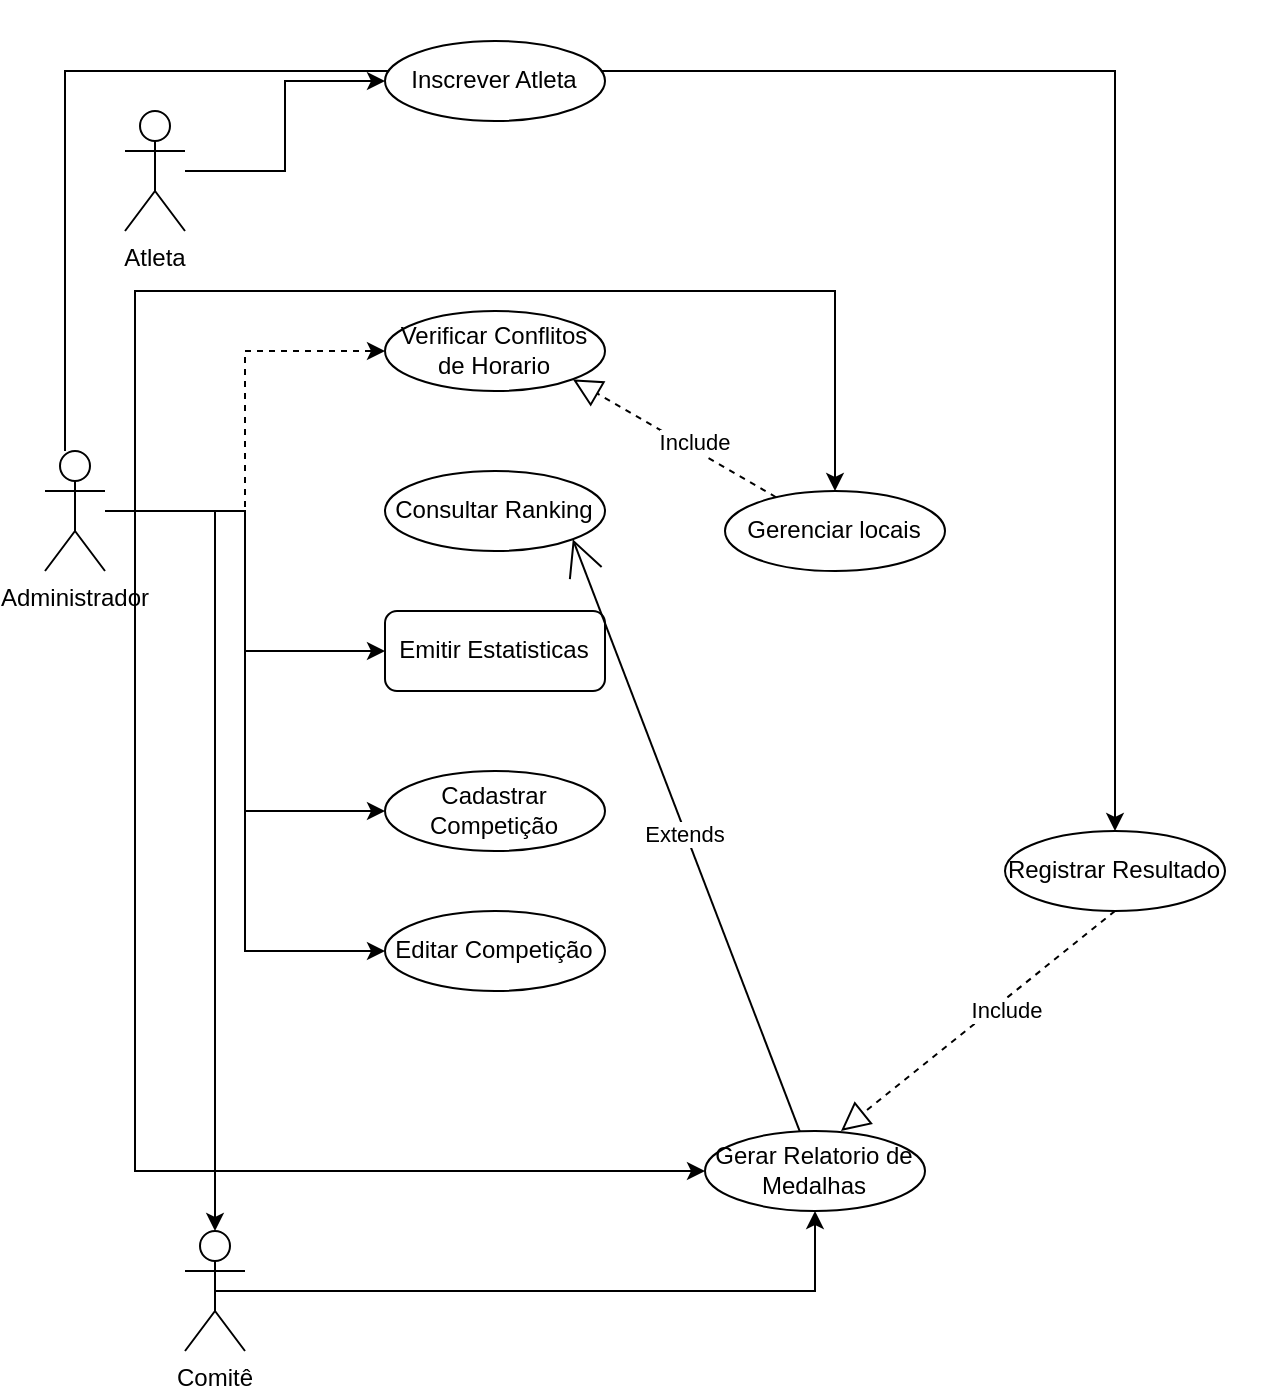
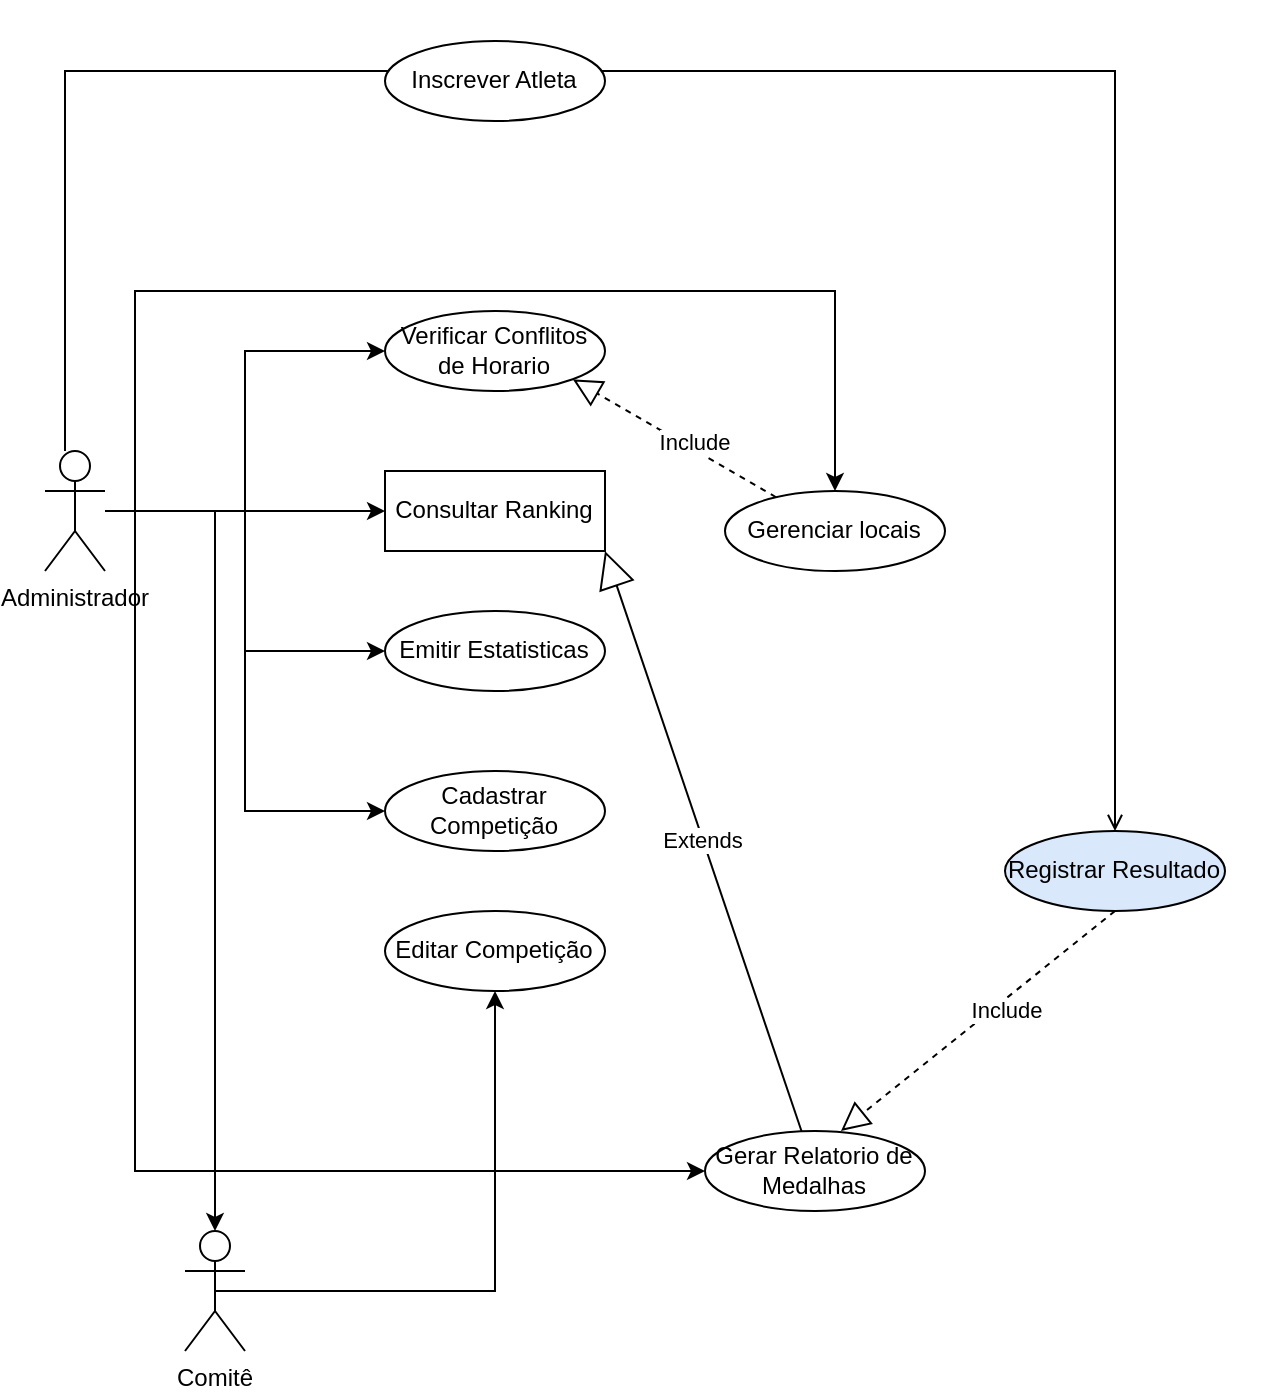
edge "Atleta" -> "Inscrever Atleta": removed
node "Atleta": removed
edge "Administrador" -> "Verificar Conflitos de Horario": style dashed -> solid
node "Consultar Ranking": shape ellipse -> rectangle
node "Emitir Estatisticas": shape rounded rectangle -> ellipse
edge "Administrador" -> "Registrar Resultado": arrowhead classic -> open
edge "Gerar Relatorio de Medalhas" -> "Consultar Ranking": arrowhead open -> block
node "Registrar Resultado": fillcolor #ffffff -> #dae8fc
edge "Administrador" -> "Editar Competição": now "Administrador" -> "Consultar Ranking"
edge "Comitê" -> "Gerar Relatorio de Medalhas": now "Comitê" -> "Editar Competição"
